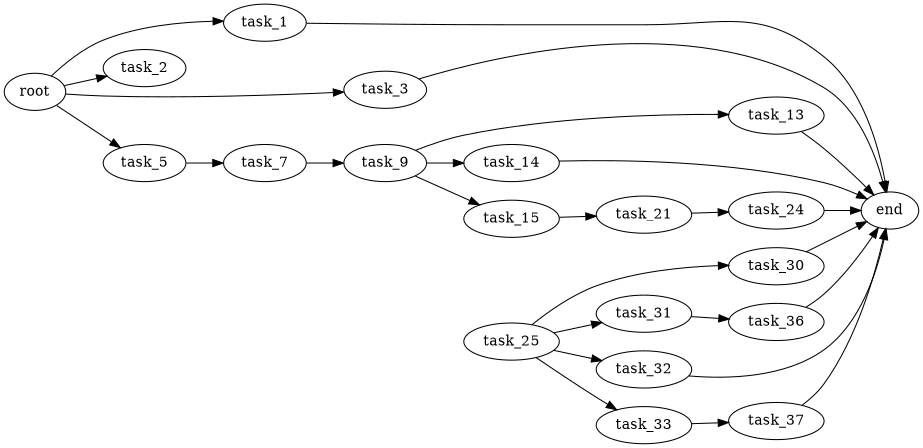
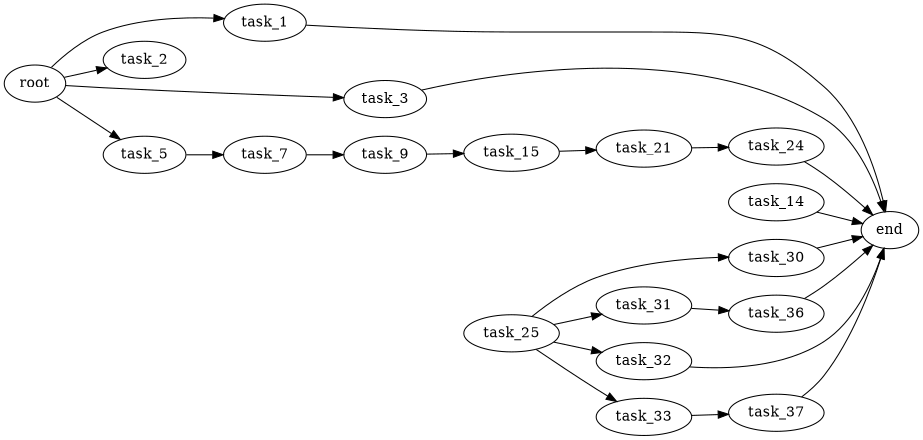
node "task_13": removed
edge "task_9" -> "task_14": removed
